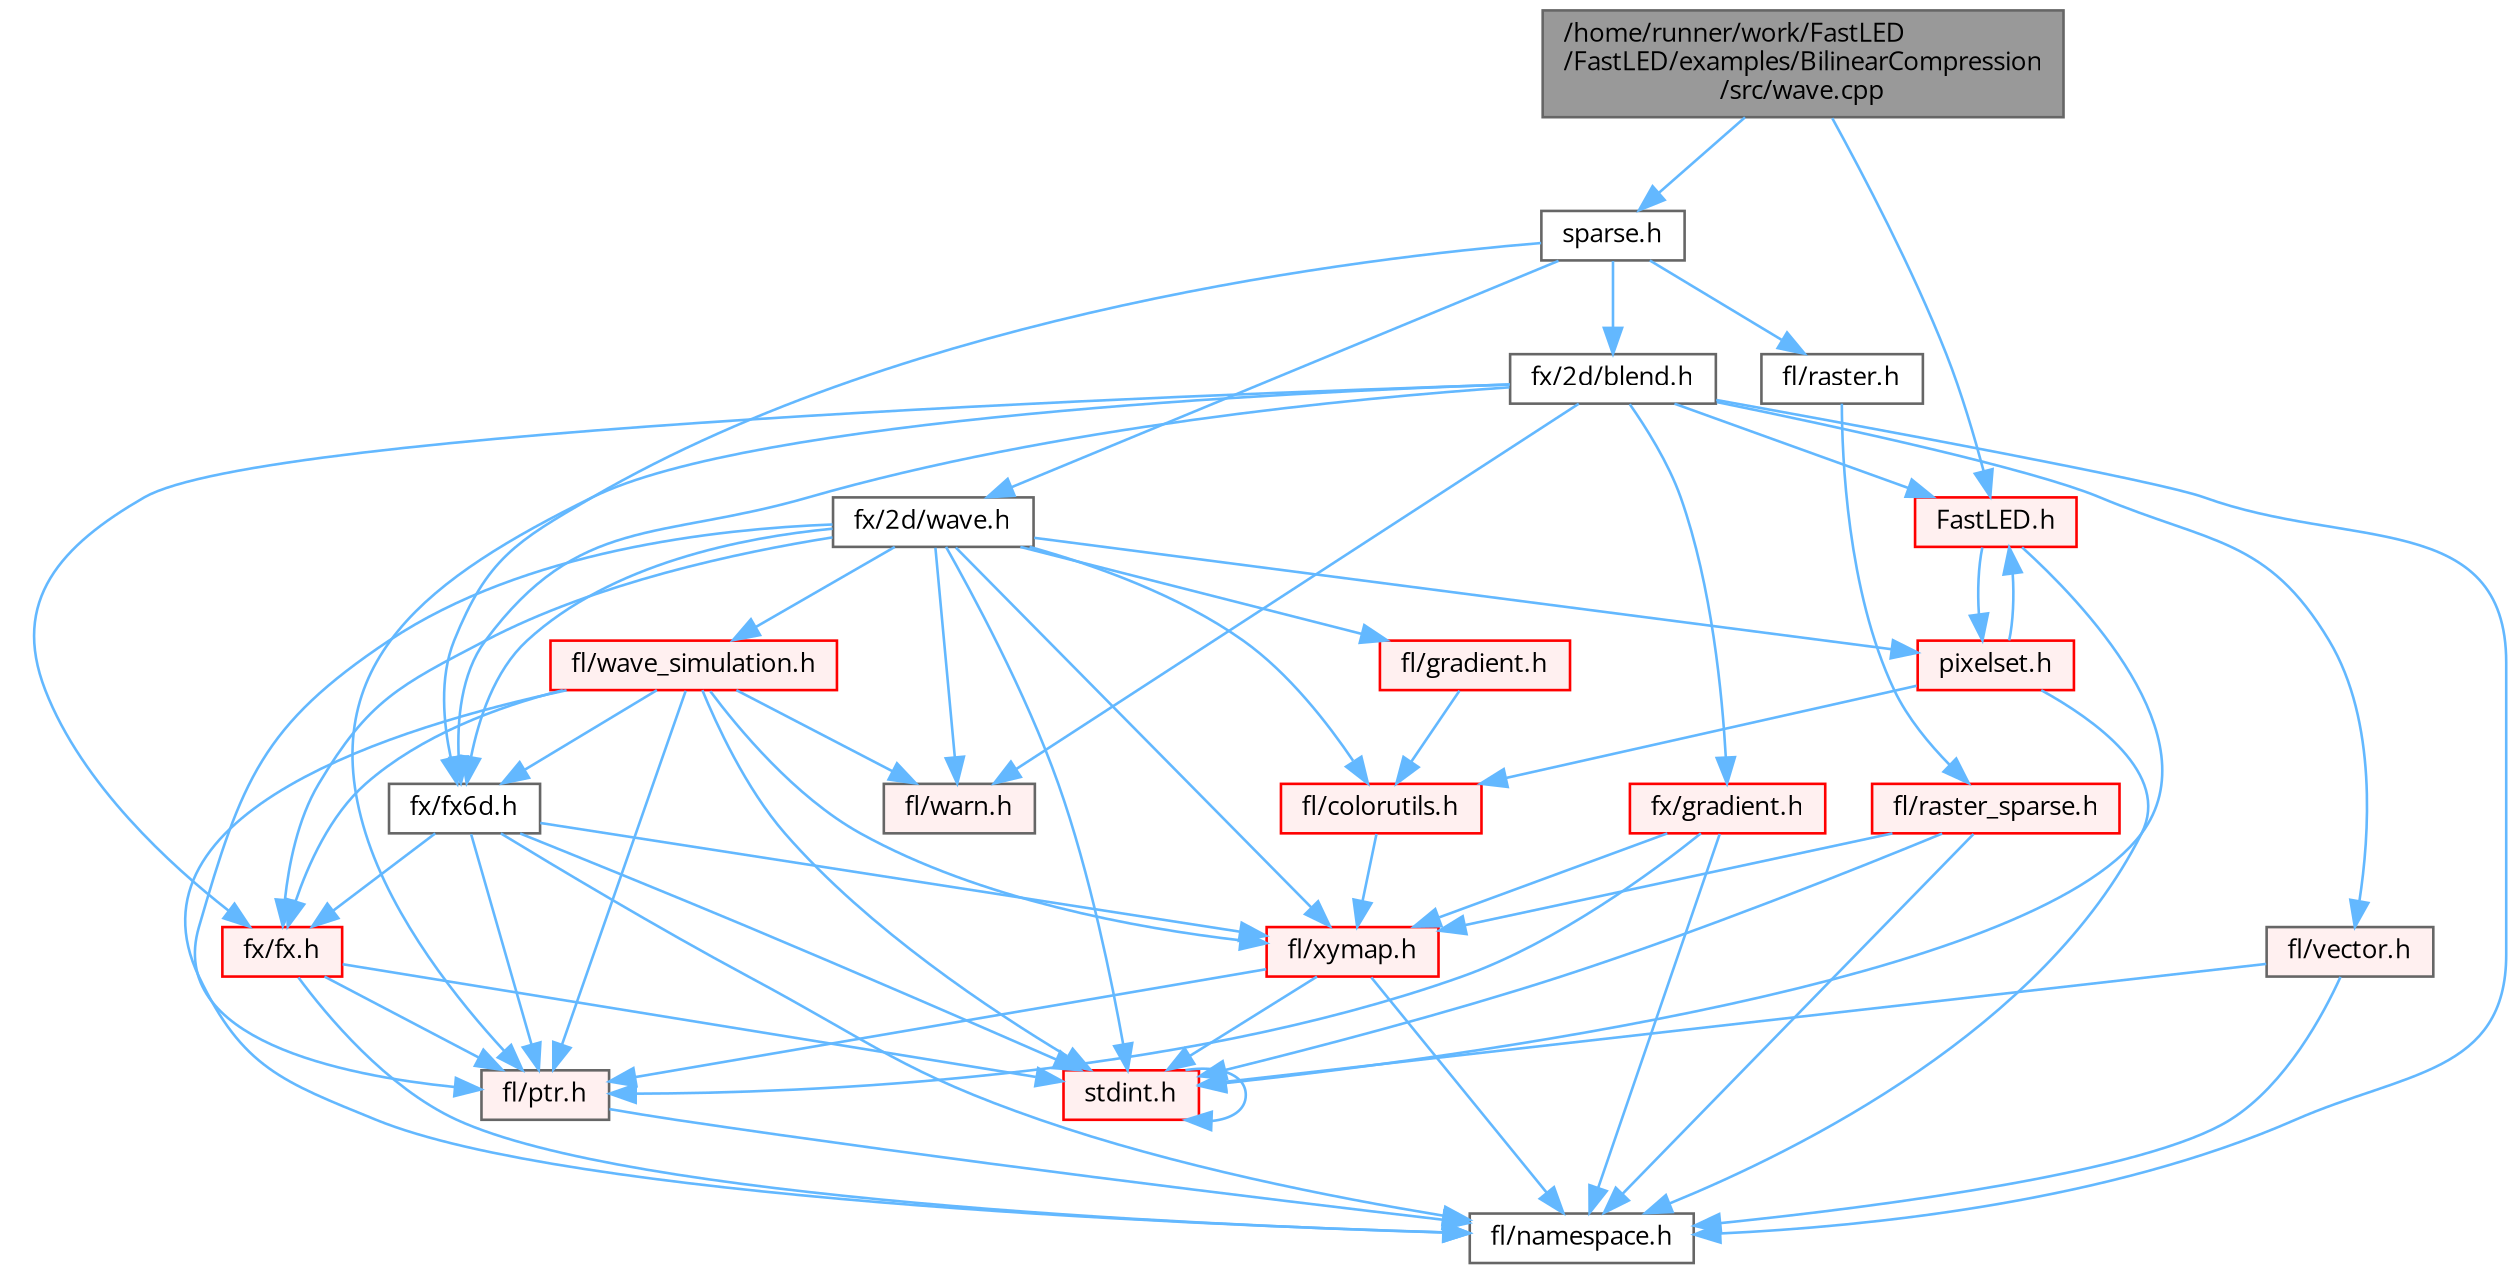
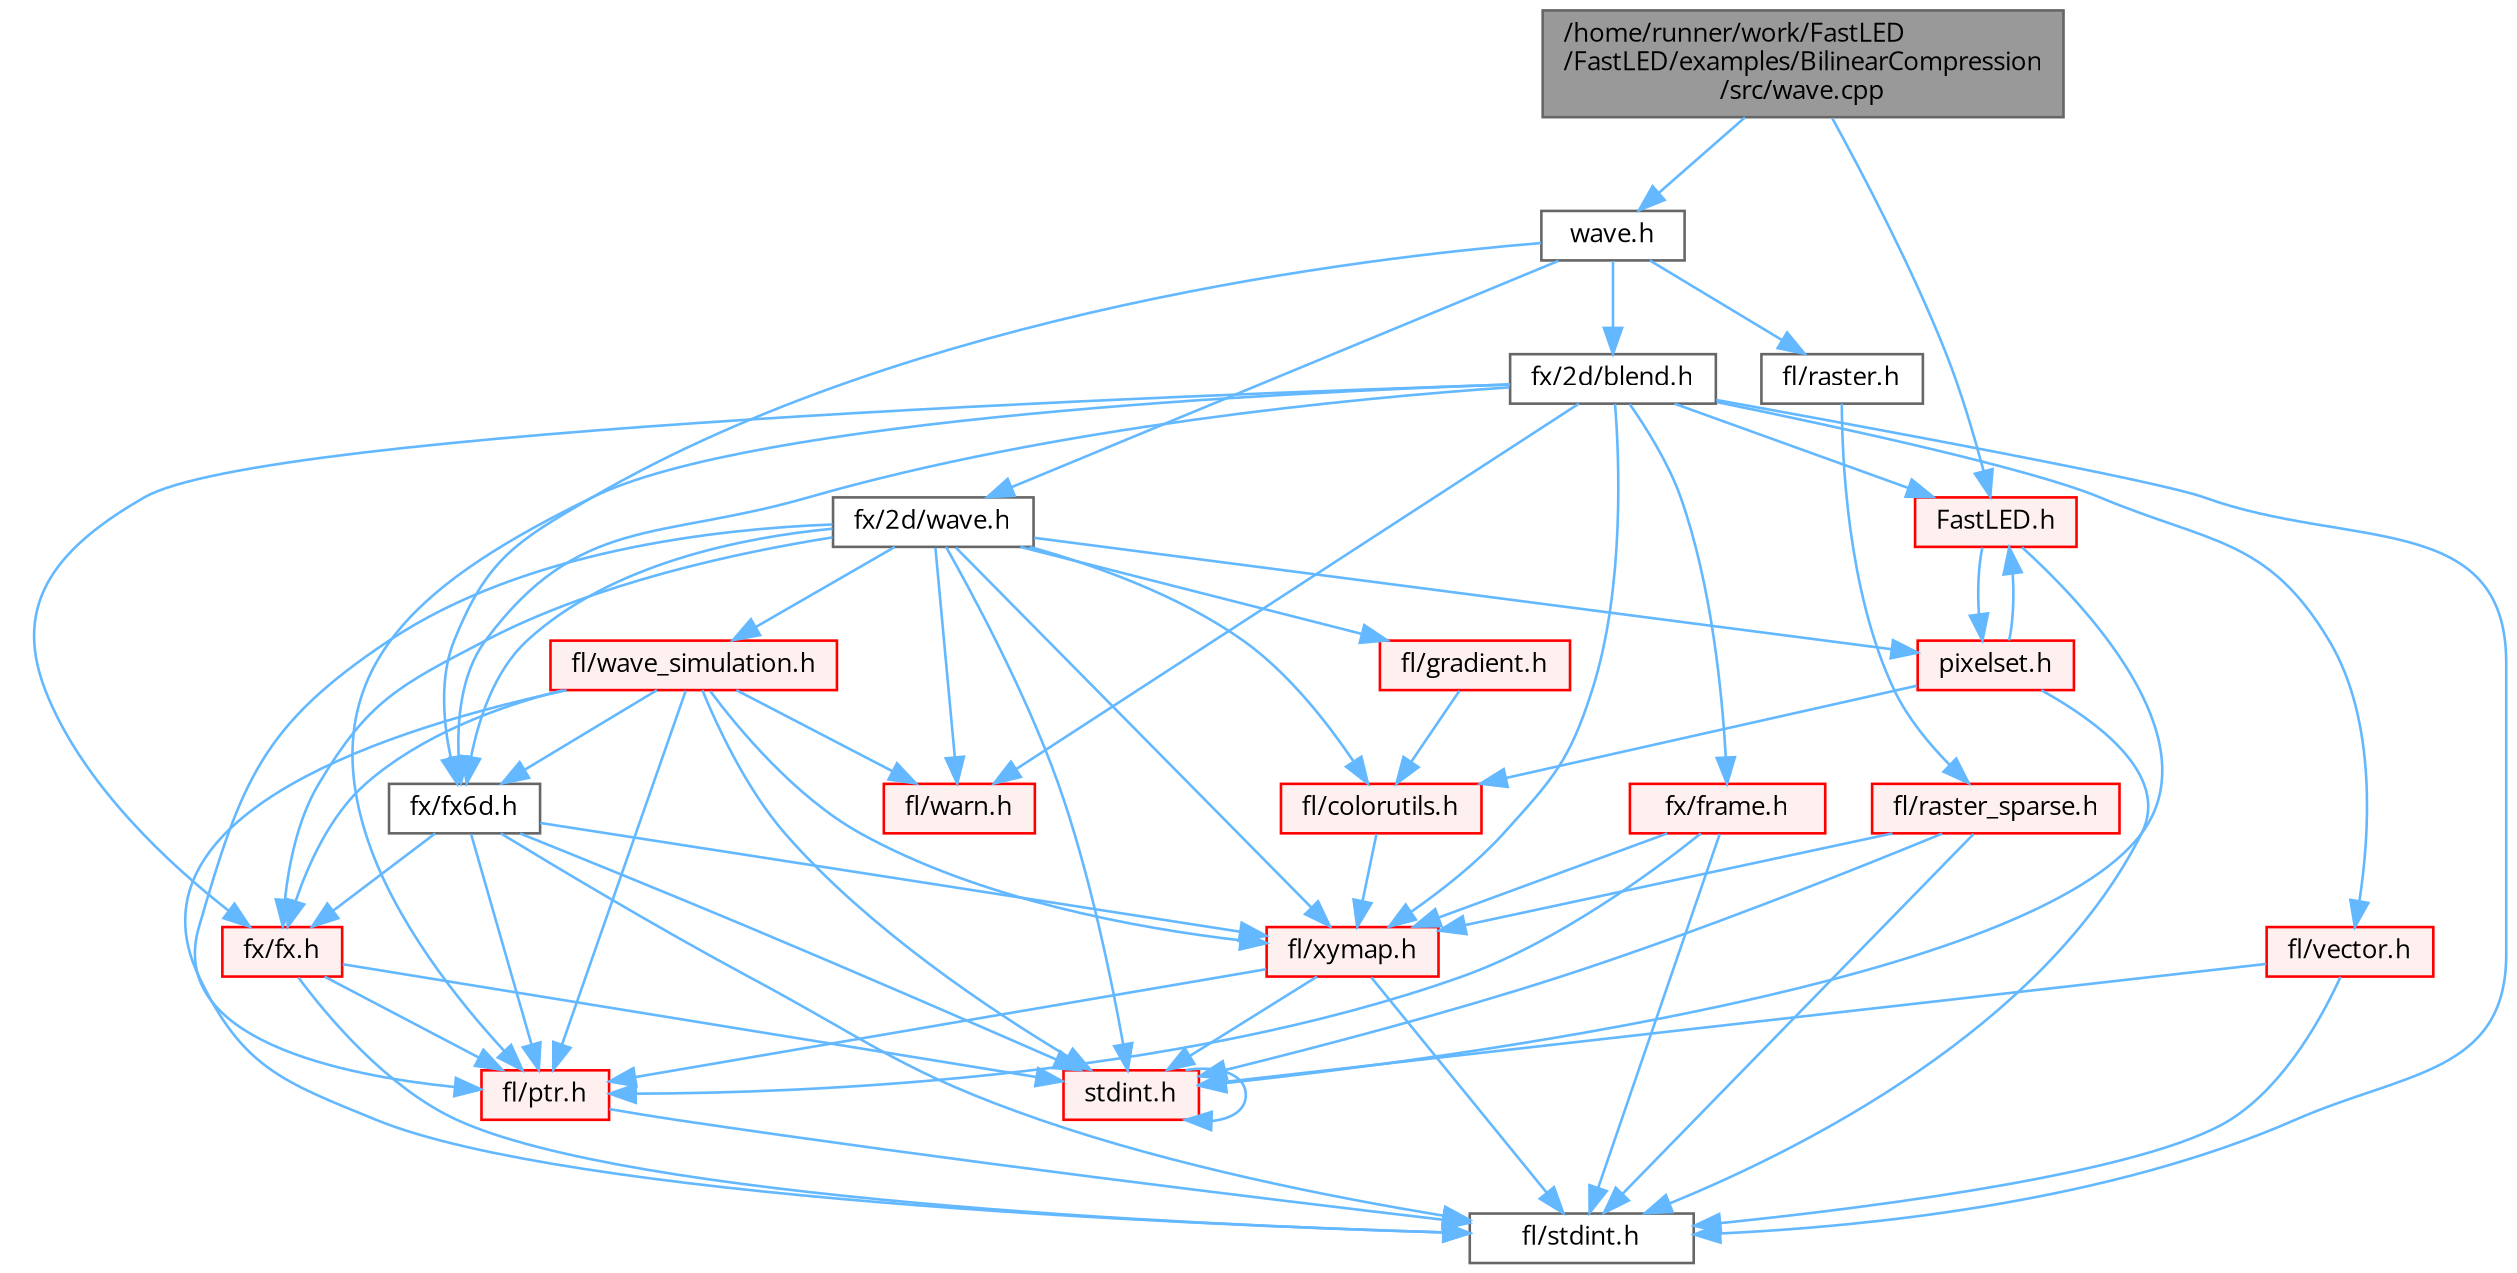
node "sparse.h": label "sparse.h" -> "wave.h"
edge "fx/2d/blend.h" -> "fl/xymap.h": added
node "fl/warn.h": color grey40 -> red
node "fx/gradient.h": label "fx/gradient.h" -> "fx/frame.h"
node "fl/vector.h": color grey40 -> red
node "fl/ptr.h": color grey40 -> red
node "fl/namespace.h": label "fl/namespace.h" -> "fl/stdint.h"
